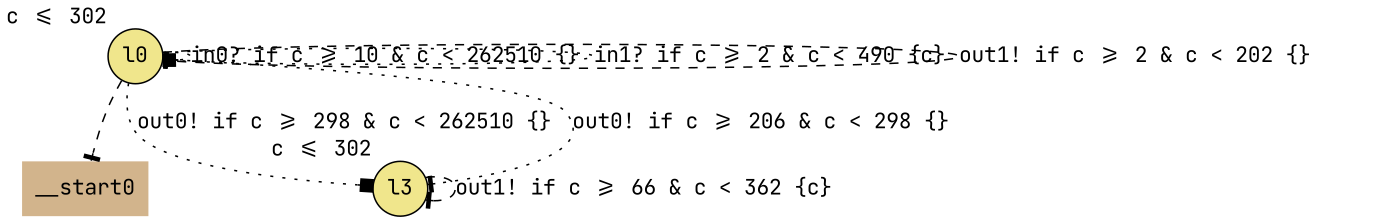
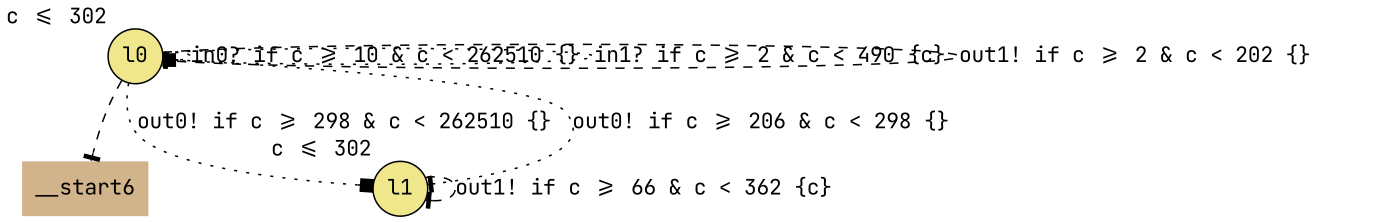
node "__start0": label "__start0" -> "__start6"
node "l3 c <= 302": label "l3 c <= 302" -> "l1 c <= 302"
